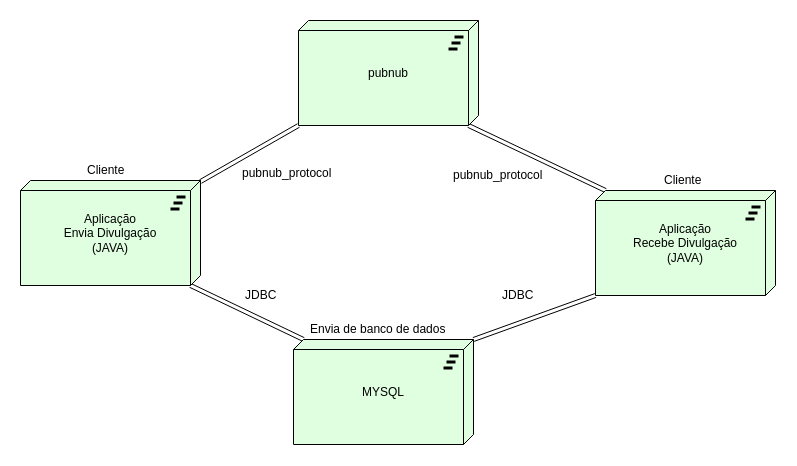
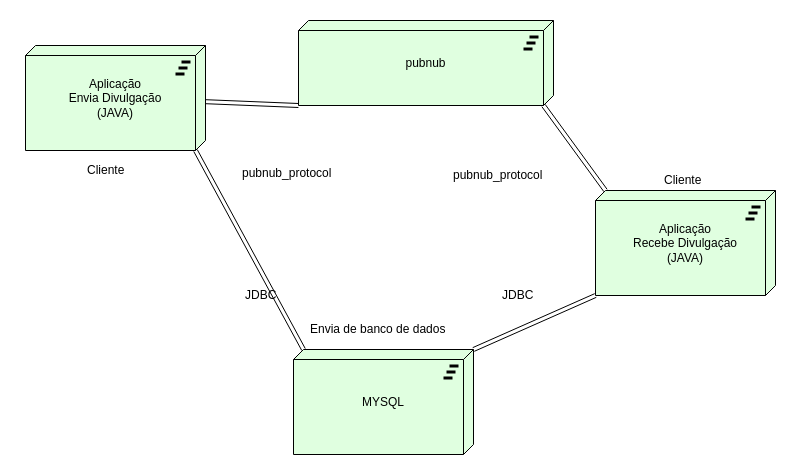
node "pubnub": size 180x105 -> 255x85
node "Aplicação Envia Divulgação (JAVA)": moved (111, 233) -> (116, 98)
node "MYSQL": moved (384, 392) -> (384, 402)
